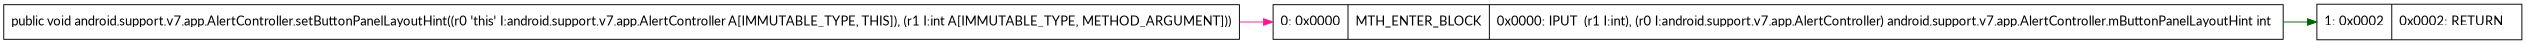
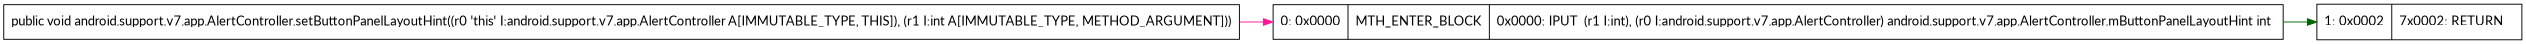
node "1: 0x0002": text "0x0002: RETURN" -> "7x0002: RETURN"
